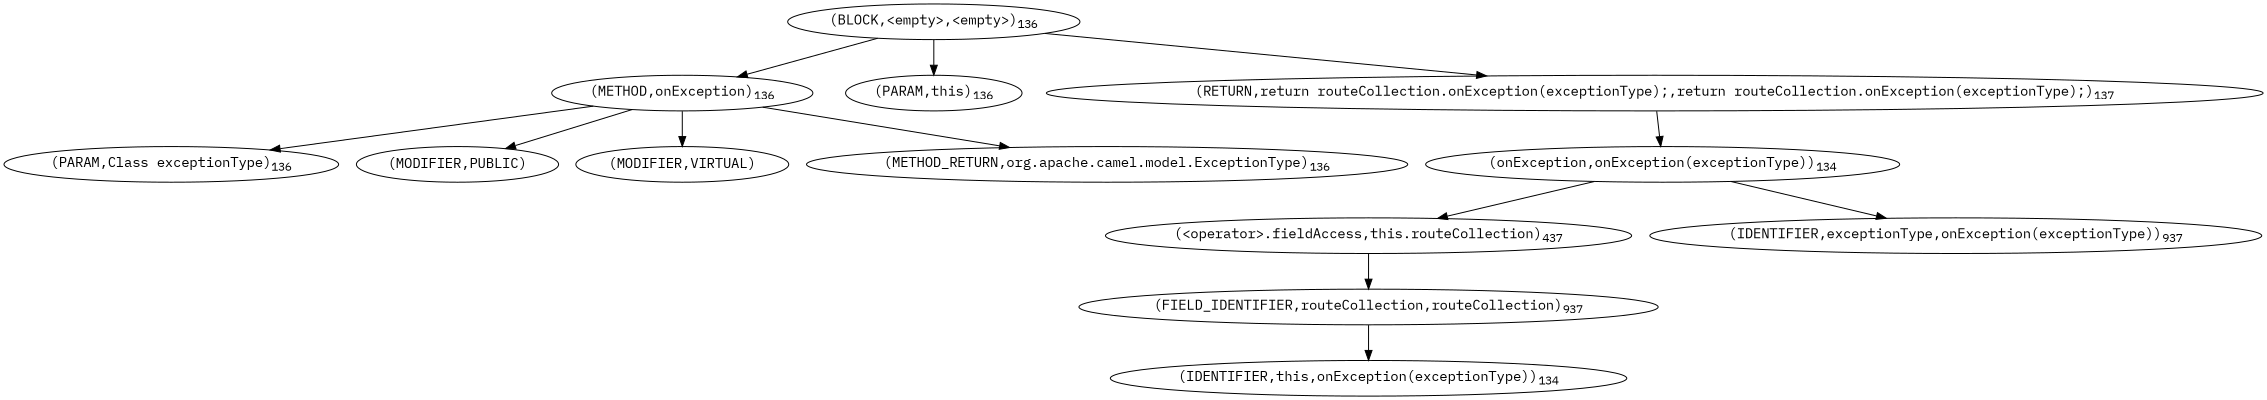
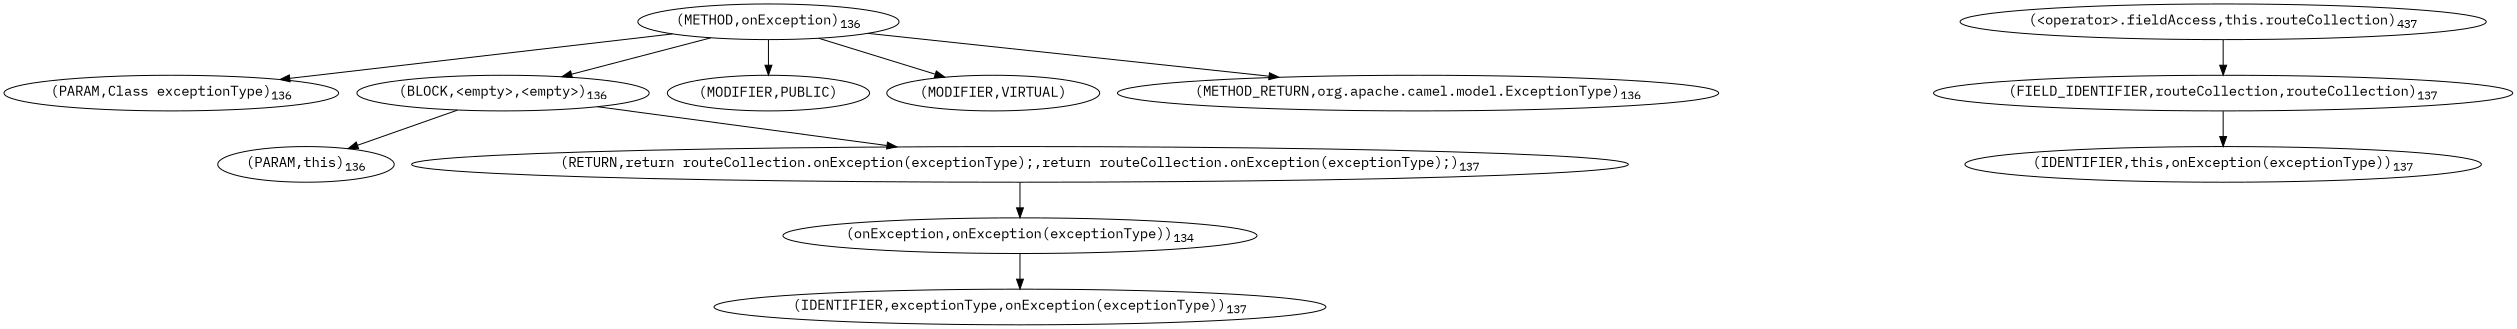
edge "(BLOCK,<empty>,<empty>)" -> "(METHOD,onException)": reversed
edge "(onException,onException(exceptionType))" -> "(<operator>.fieldAccess,this.routeCollection)": removed
node "(IDENTIFIER,exceptionType,onException(exceptionType))": text "937" -> "137"
node "(FIELD_IDENTIFIER,routeCollection,routeCollection)": text "937" -> "137"
node "(IDENTIFIER,this,onException(exceptionType))": text "134" -> "137"
